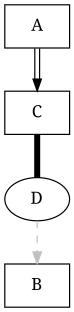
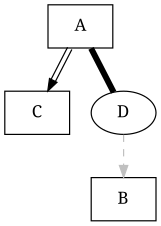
edge "C" -- "D": now "A" -- "D"
